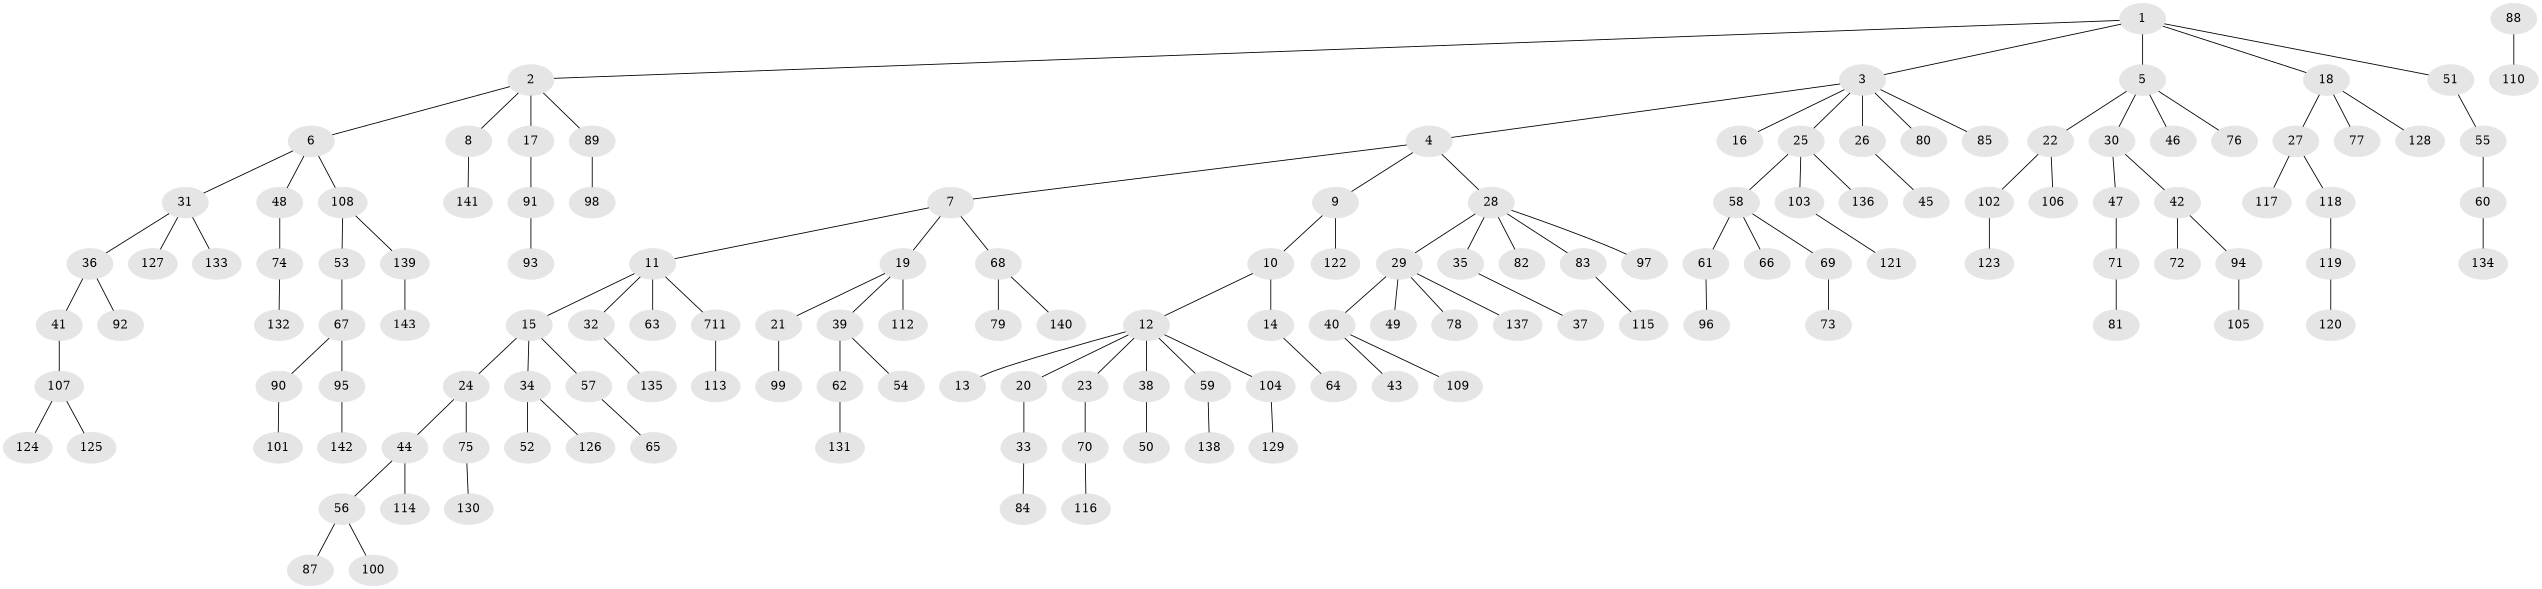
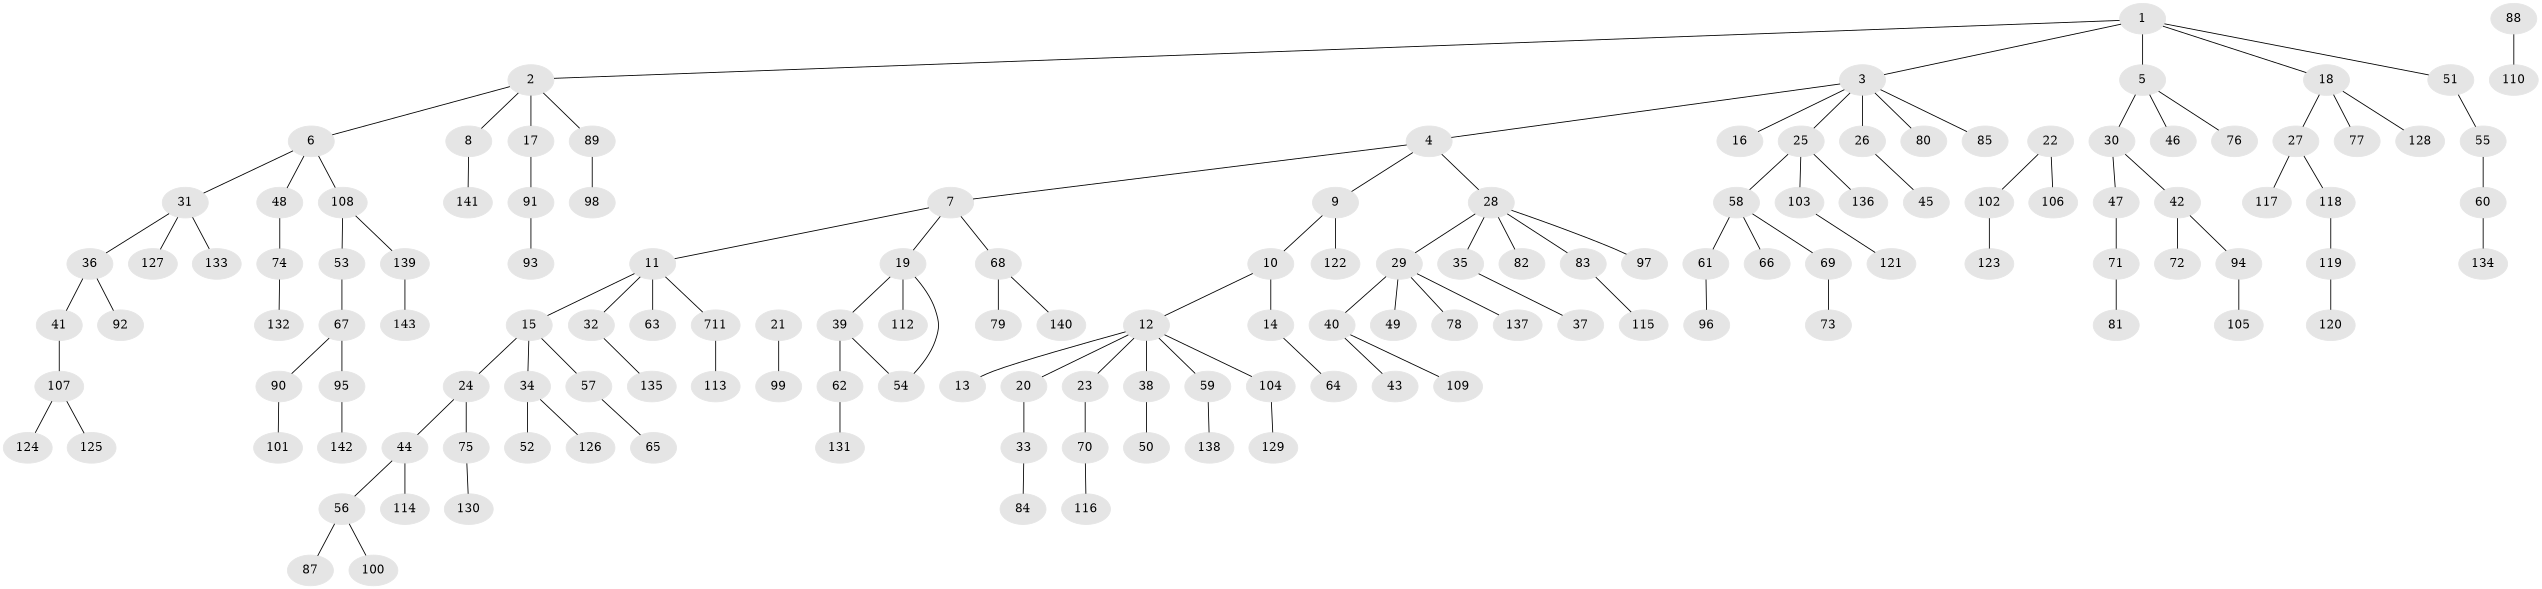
edge "5" -- "22": removed
edge "19" -- "21": now "19" -- "54"
